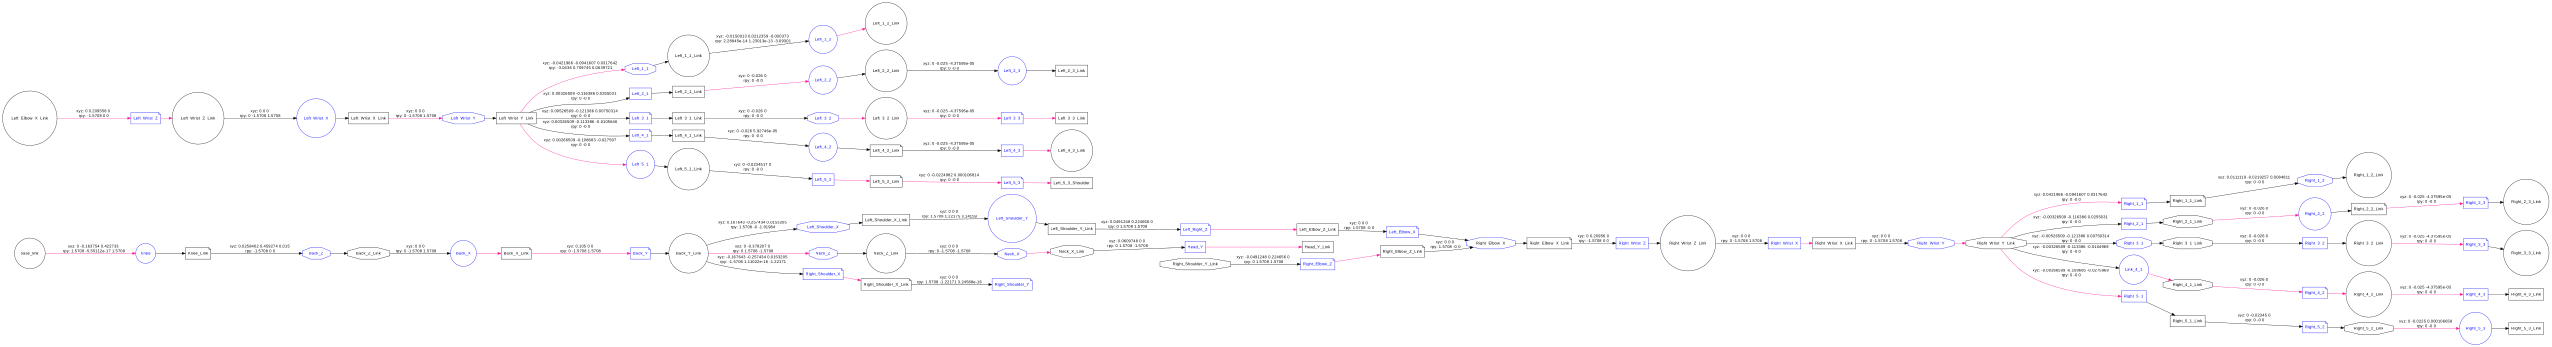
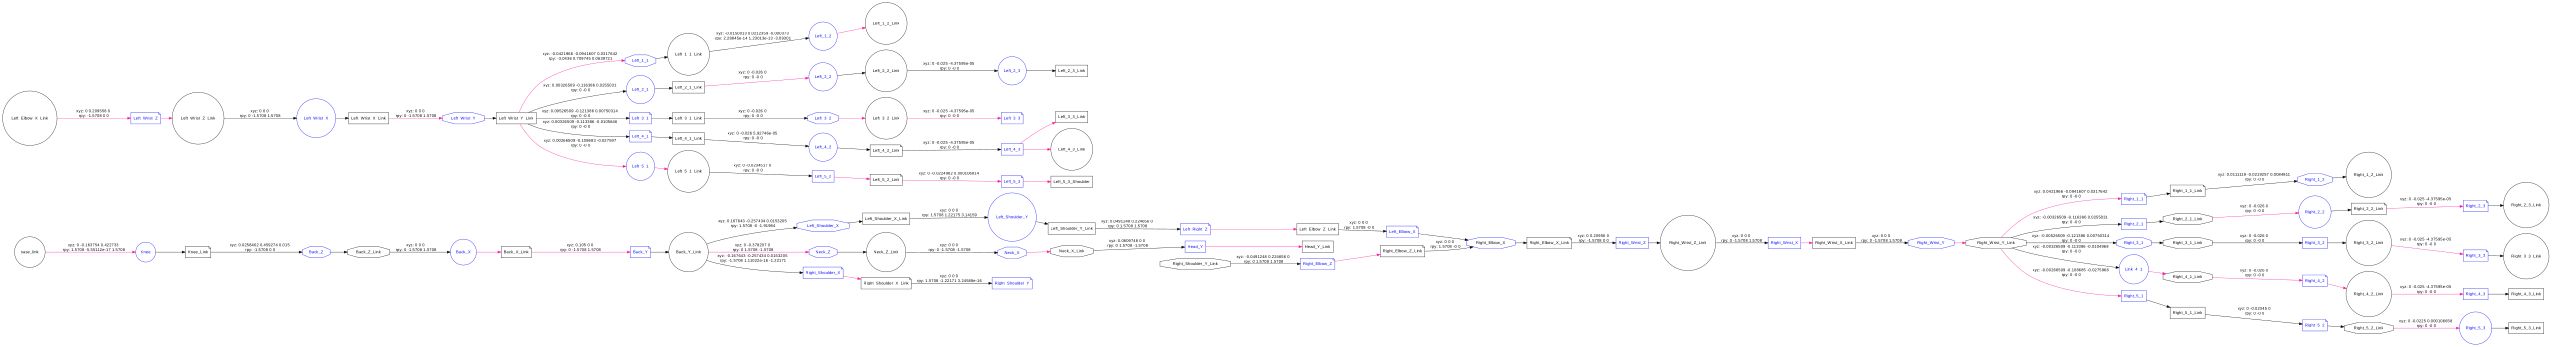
node "Left_2_1": shape box -> circle
edge "Left_3_3" -> "Left_3_3_Link": now "Left_4_3" -> "Left_3_3_Link"
edge "Left_5_1" -> "Left_5_1_Link": color black -> deeppink
